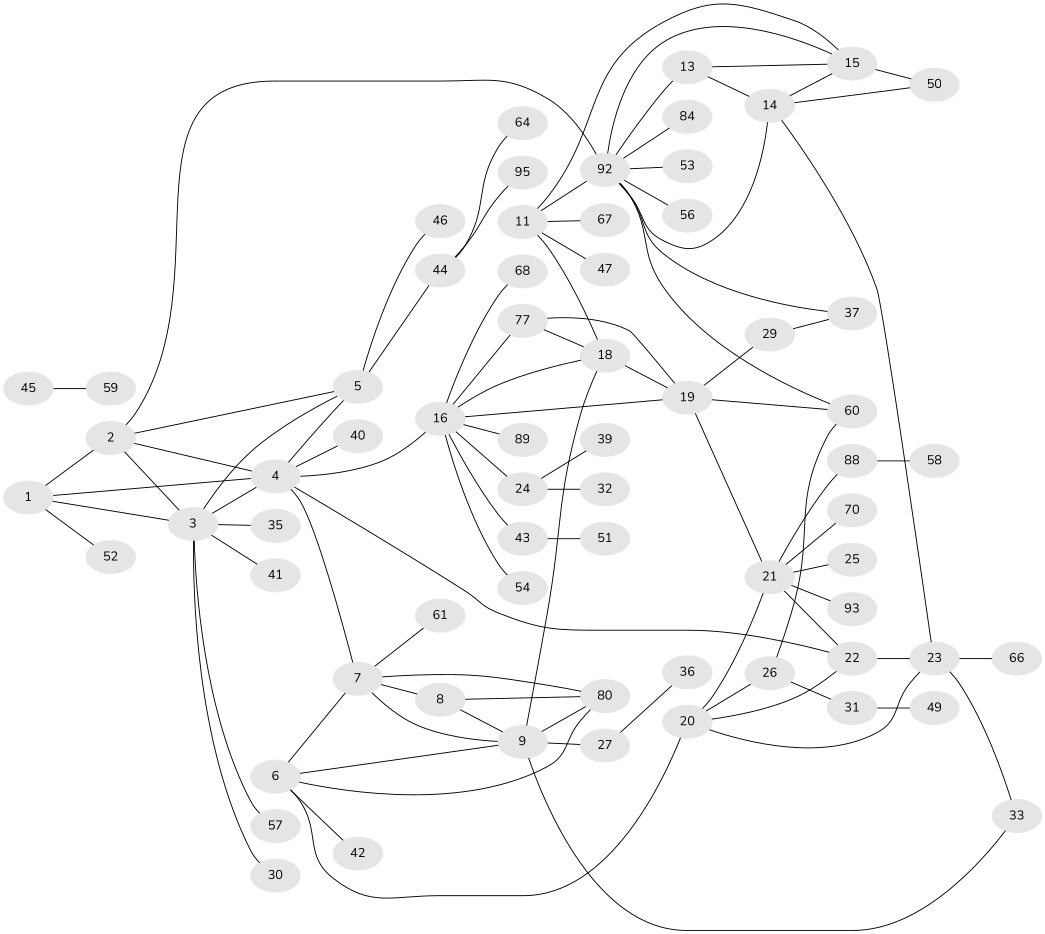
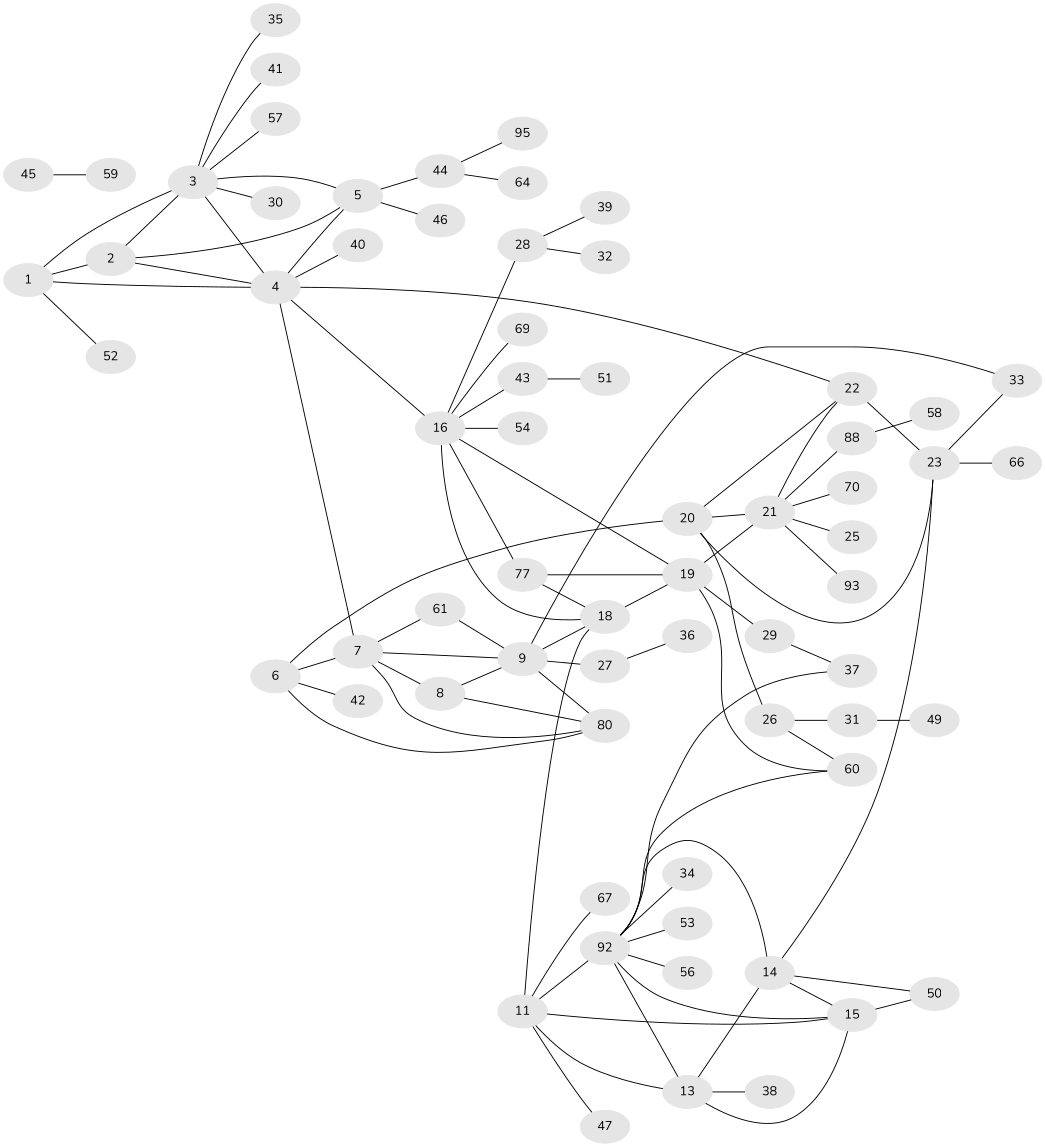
edge "92" -- "2": removed
node "84": label "84" -> "34"
node "68": removed
node "89": label "89" -> "69"
node "24": label "24" -> "28"
edge "9" -- "6": now "9" -- "61"
edge "11" -- "13": added
node "38": added
